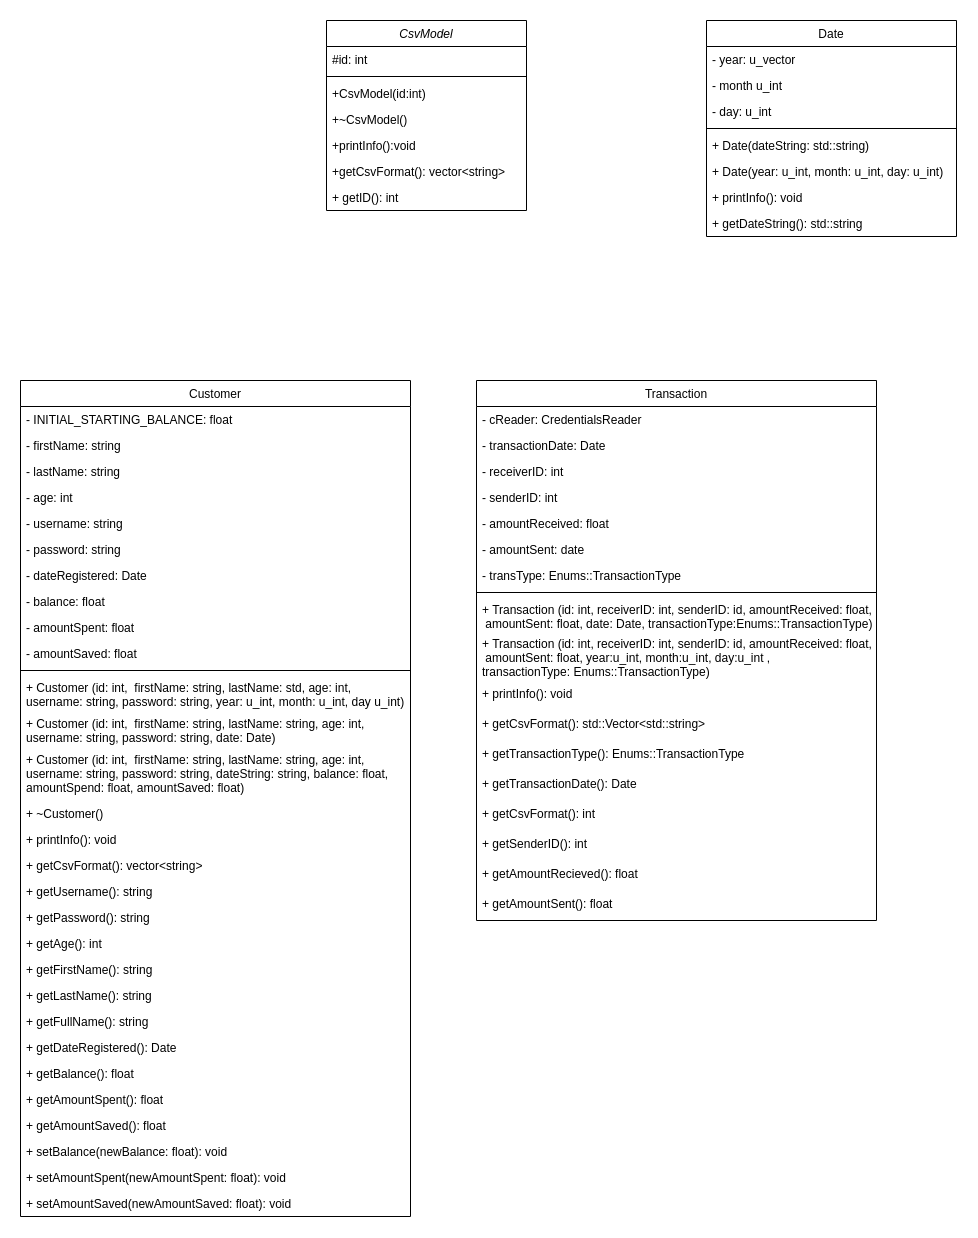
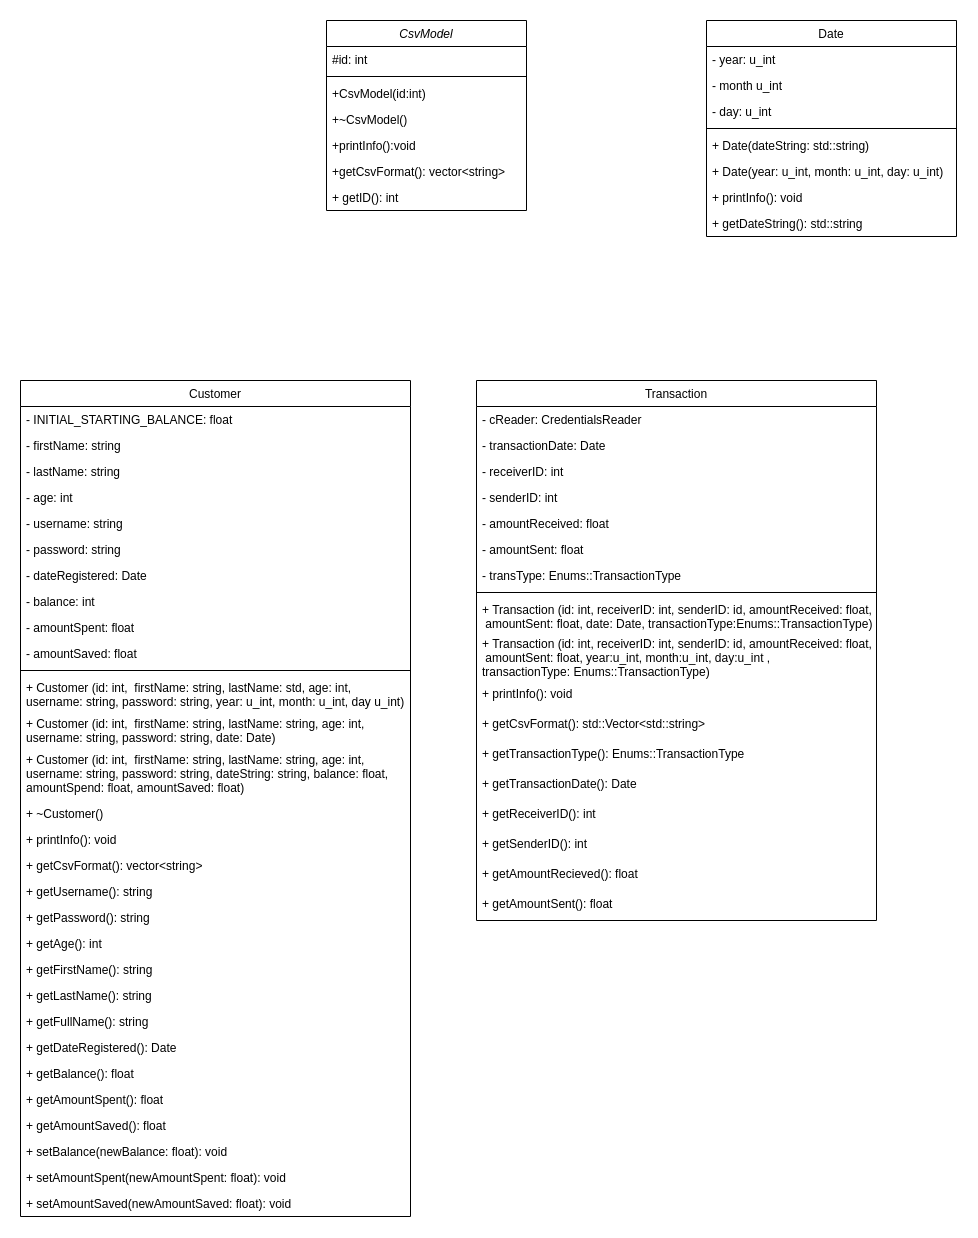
node "- year: u_vector": label "- year: u_vector" -> "- year: u_int"
node "- amountSent: date": label "- amountSent: date" -> "- amountSent: float"
node "- balance: float": label "- balance: float" -> "- balance: int"
node "+ getCsvFormat(): int": label "+ getCsvFormat(): int" -> "+ getReceiverID(): int"
